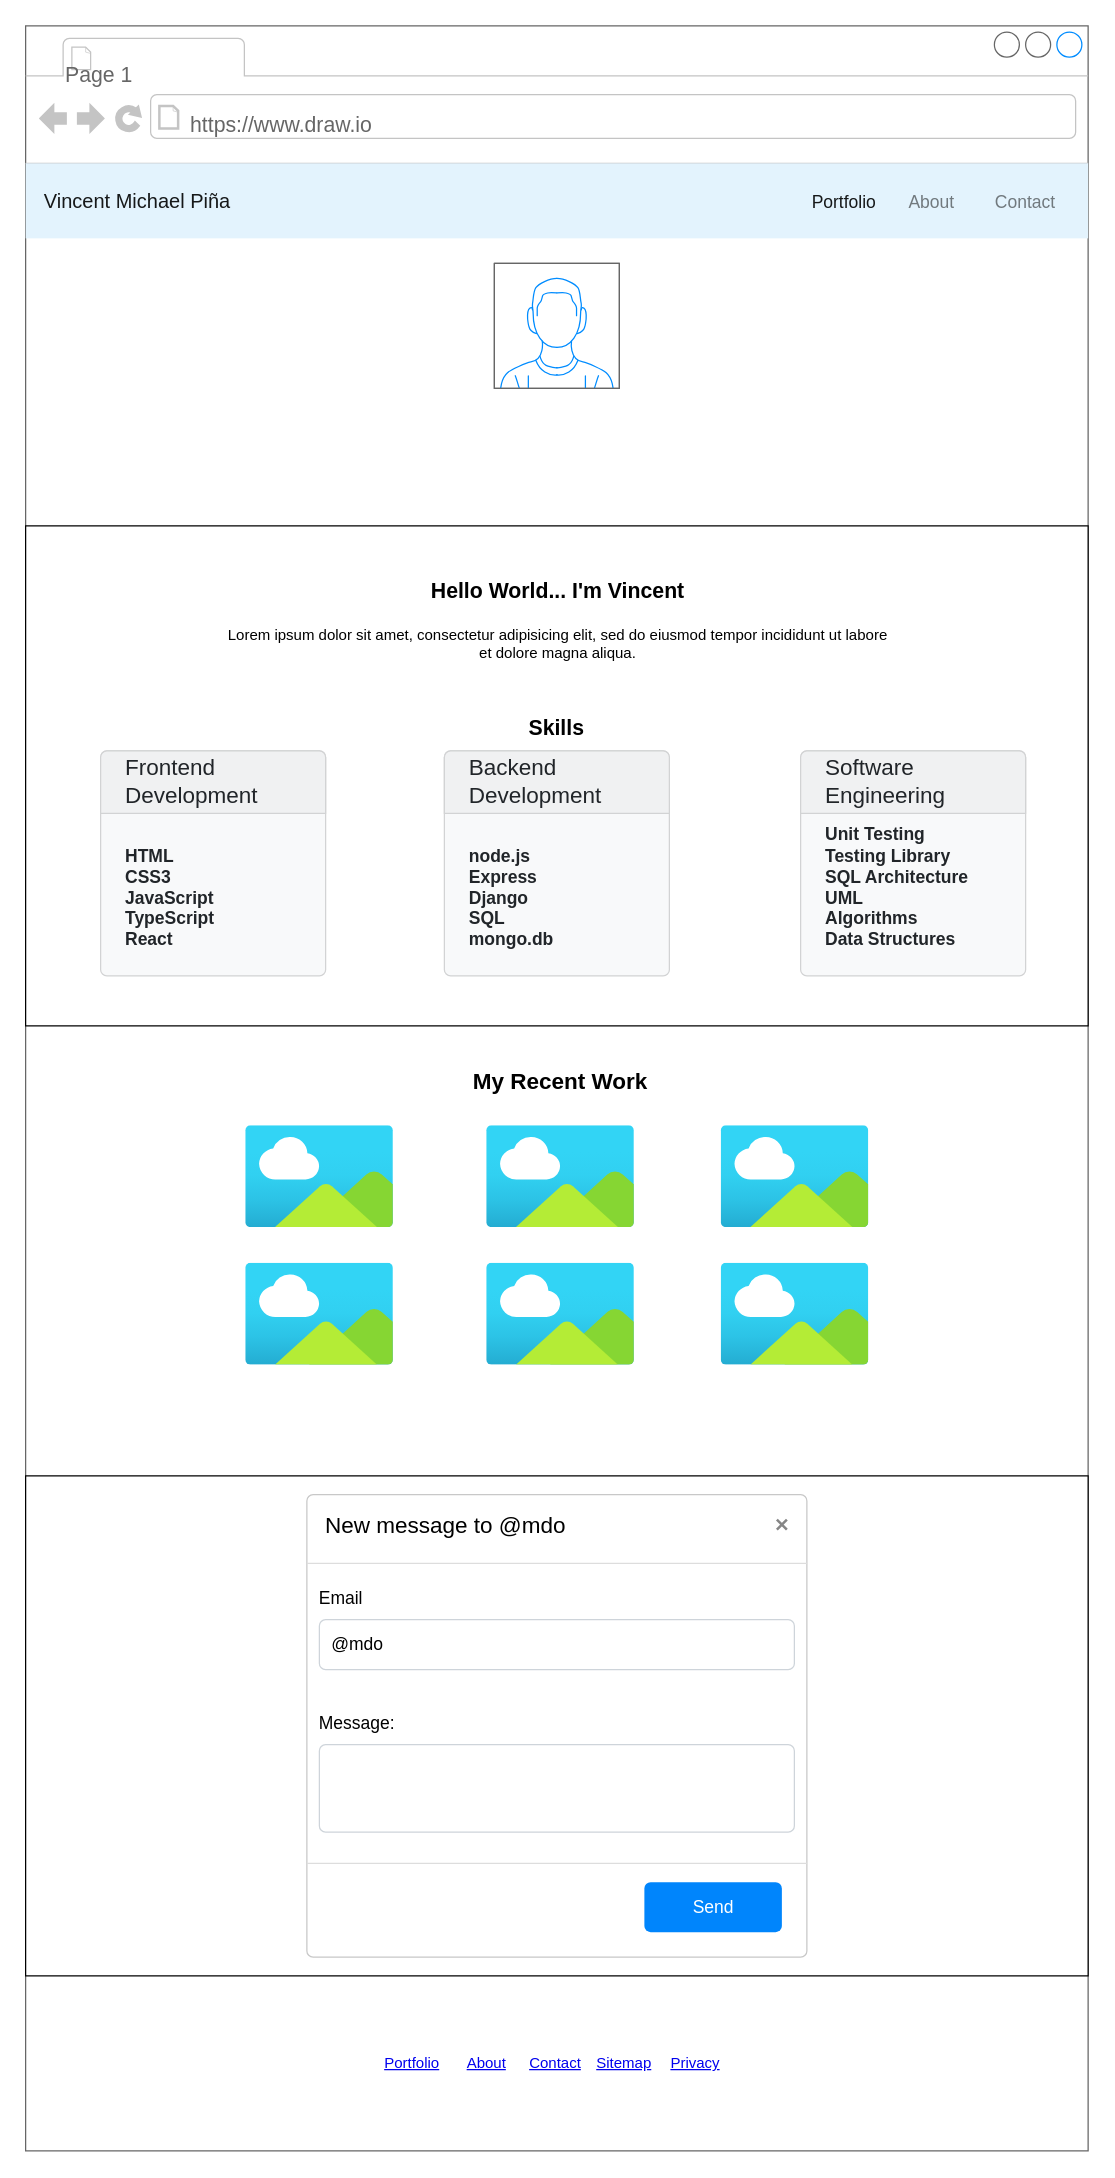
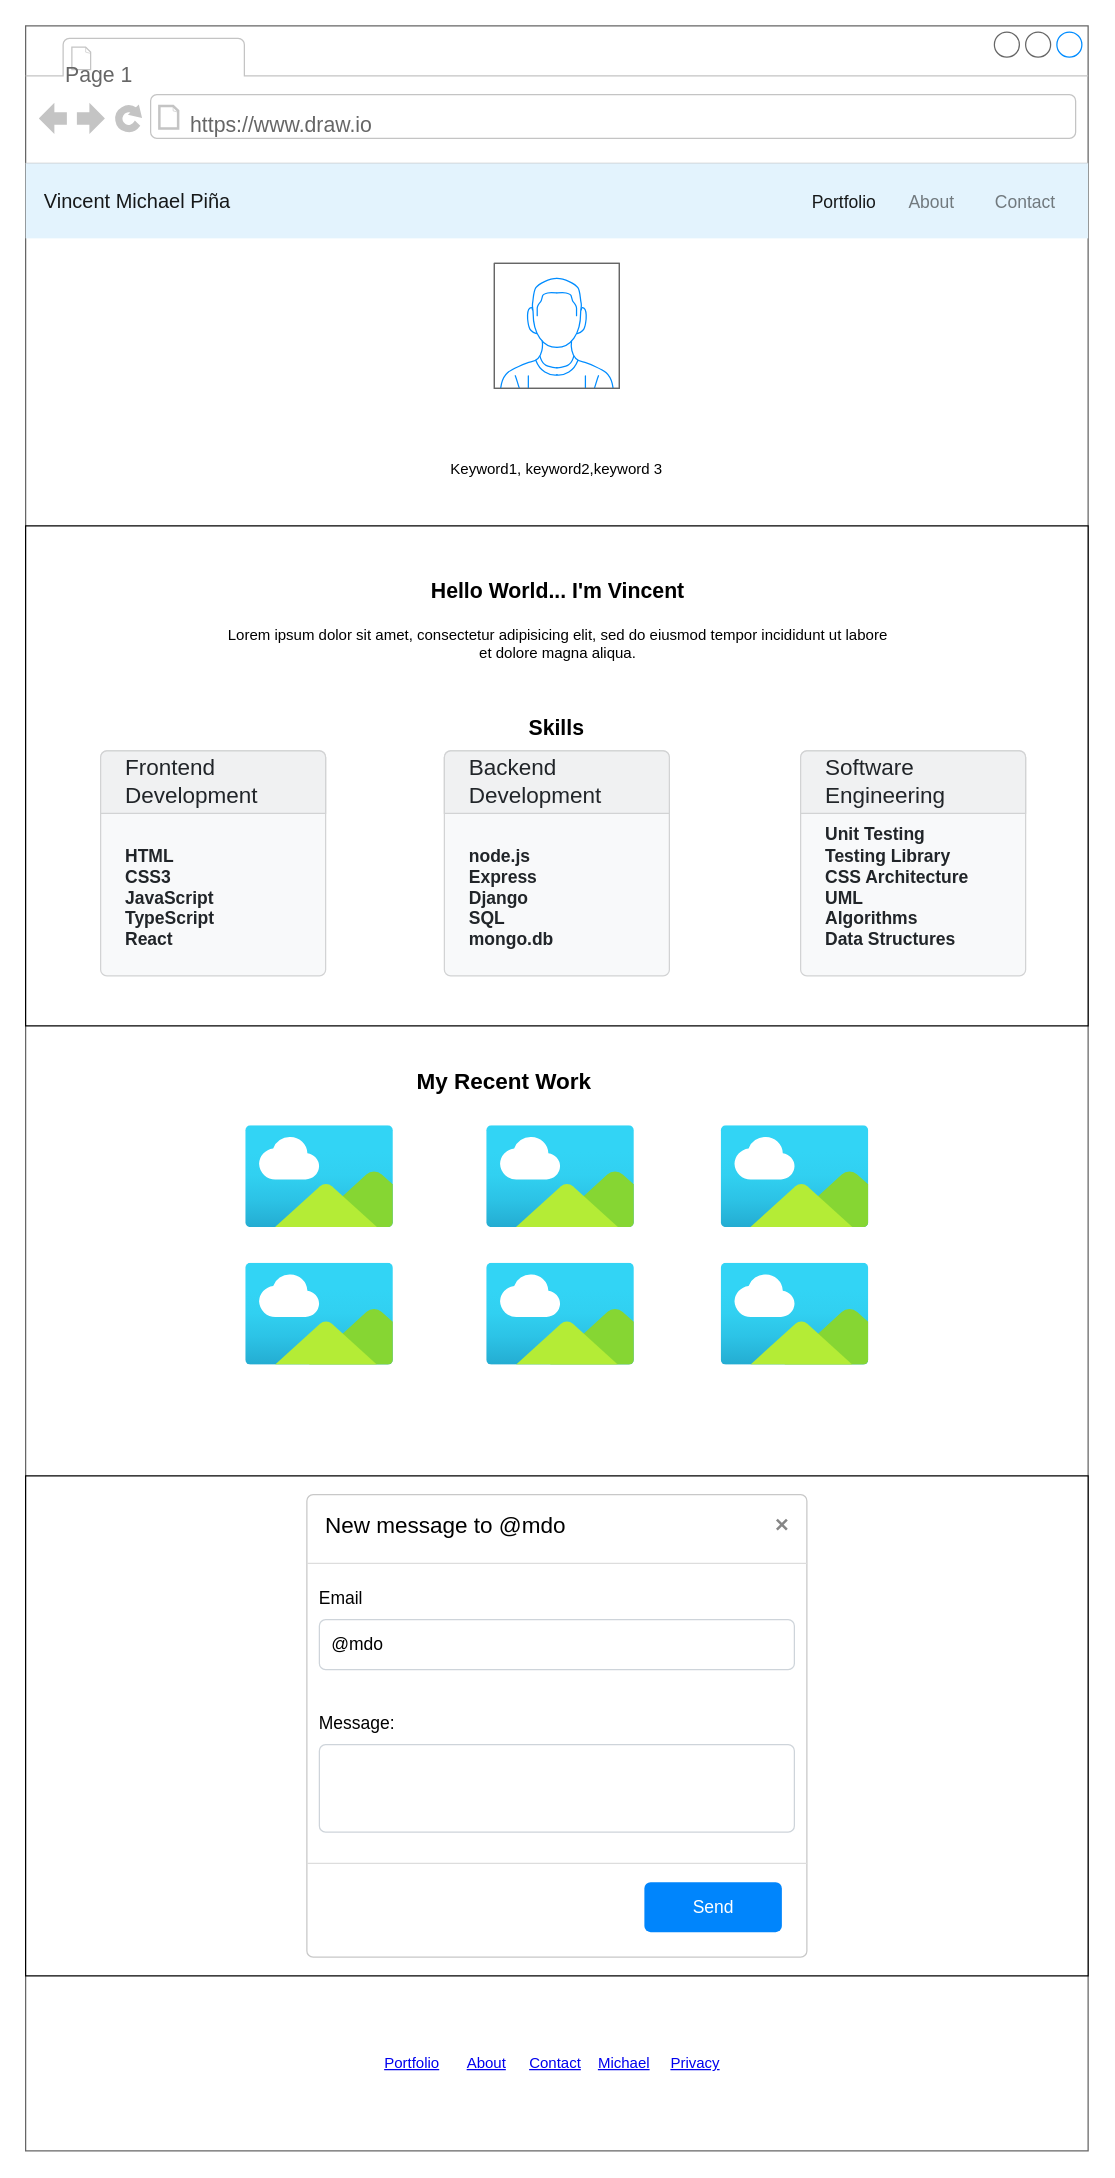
node "Keyword1, keyword2,keyword 3": added
node "Unit Testing Testing Library SQL Architecture UML Algorithms Data Structures": label "Unit Testing Testing Library SQL Architecture UML Algorithms Data Structures" -> "Unit Testing Testing Library CSS Architecture UML Algorithms Data Structures"
node "My Recent Work": moved (560, 1082) -> (504, 1082)
node "Sitemap": label "Sitemap" -> "Michael"
